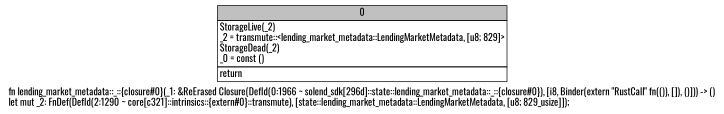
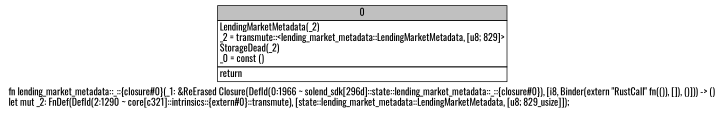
node "0": text "StorageLive(_2)" -> "LendingMarketMetadata(_2)"
